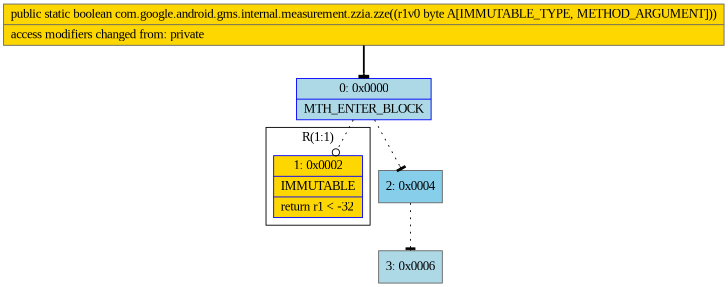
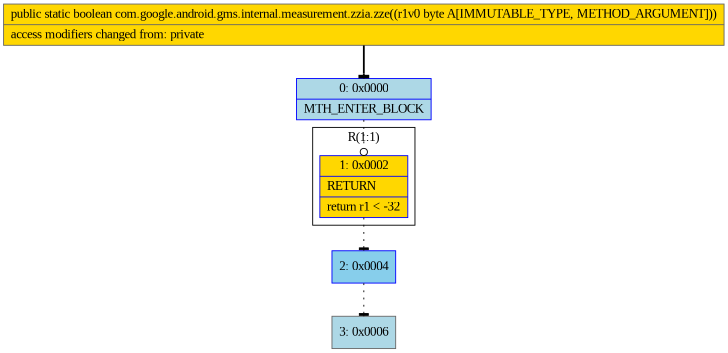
edge "0: 0x0000" -> "2: 0x0004": now "1: 0x0002" -> "2: 0x0004"
node "1: 0x0002": text "IMMUTABLE" -> "RETURN"
node "2: 0x0004": color gray40 -> blue
